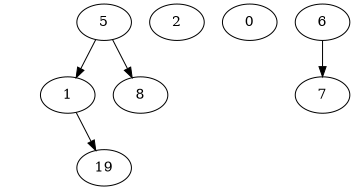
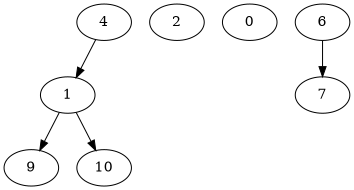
node "5": label "5" -> "4"
node "8": removed
node "9": added
node "19": label "19" -> "10"
